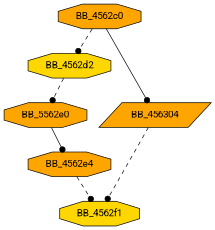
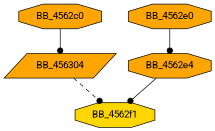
node "BB_4562d2": removed
node "BB_5562e0": label "BB_5562e0" -> "BB_4562e0"
edge "BB_4562e4" -> "BB_4562f1": style dashed -> solid
